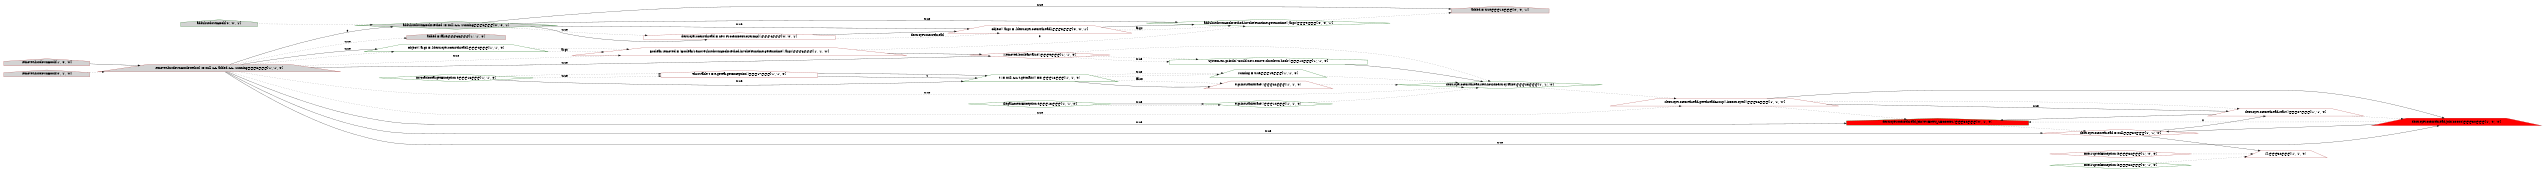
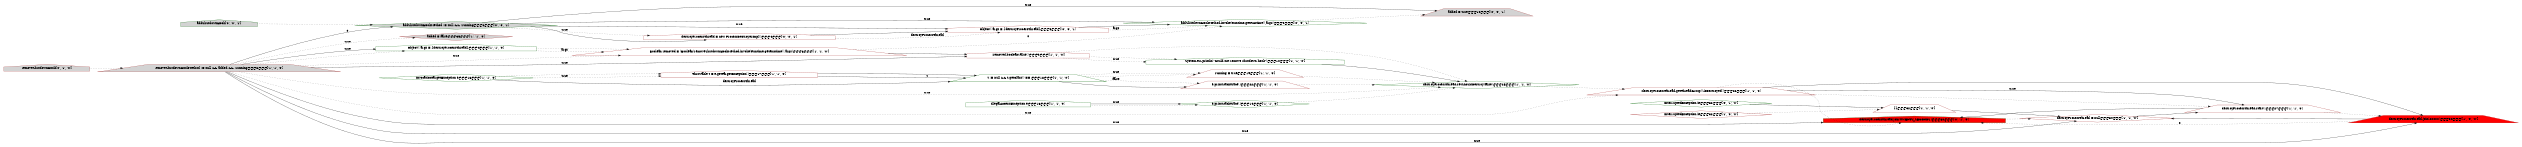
node "added = true@@@10@@@['0', '0', '1']": shape house -> trapezium
node "Object(( args = {destroyProcessThread}@@@5@@@['0', '0', '1']": shape trapezium -> house
node "added = false@@@35@@@['1', '1', '0']": shape house -> diamond
node "Object(( args = {destroyProcessThread}@@@4@@@['1', '1', '0']": shape trapezium -> house
node "!removed.booleanValue()@@@9@@@['1', '1', '0']": shape diamond -> house
node "removeShutdownHook['1', '0', '0']": removed
node "running = true@@@19@@@['1', '1', '0']": color darkgreen -> brown
edge "InvocationTargetException e@@@16@@@['1', '1', '0']" -> "t != null && t.getClass() == @@@18@@@['1', '1', '0']": label "true" -> "destroyProcessThread"
node "IllegalAccessException e@@@13@@@['1', '1', '0']": shape diamond -> house
edge "destroyProcessThread = null@@@34@@@['1', '1', '0']" -> "{}@@@32@@@['1', '1', '0']": reversed
edge "InterruptedException ie@@@32@@@['0', '1', '0']" -> "{}@@@32@@@['1', '1', '0']": style dotted -> solid
